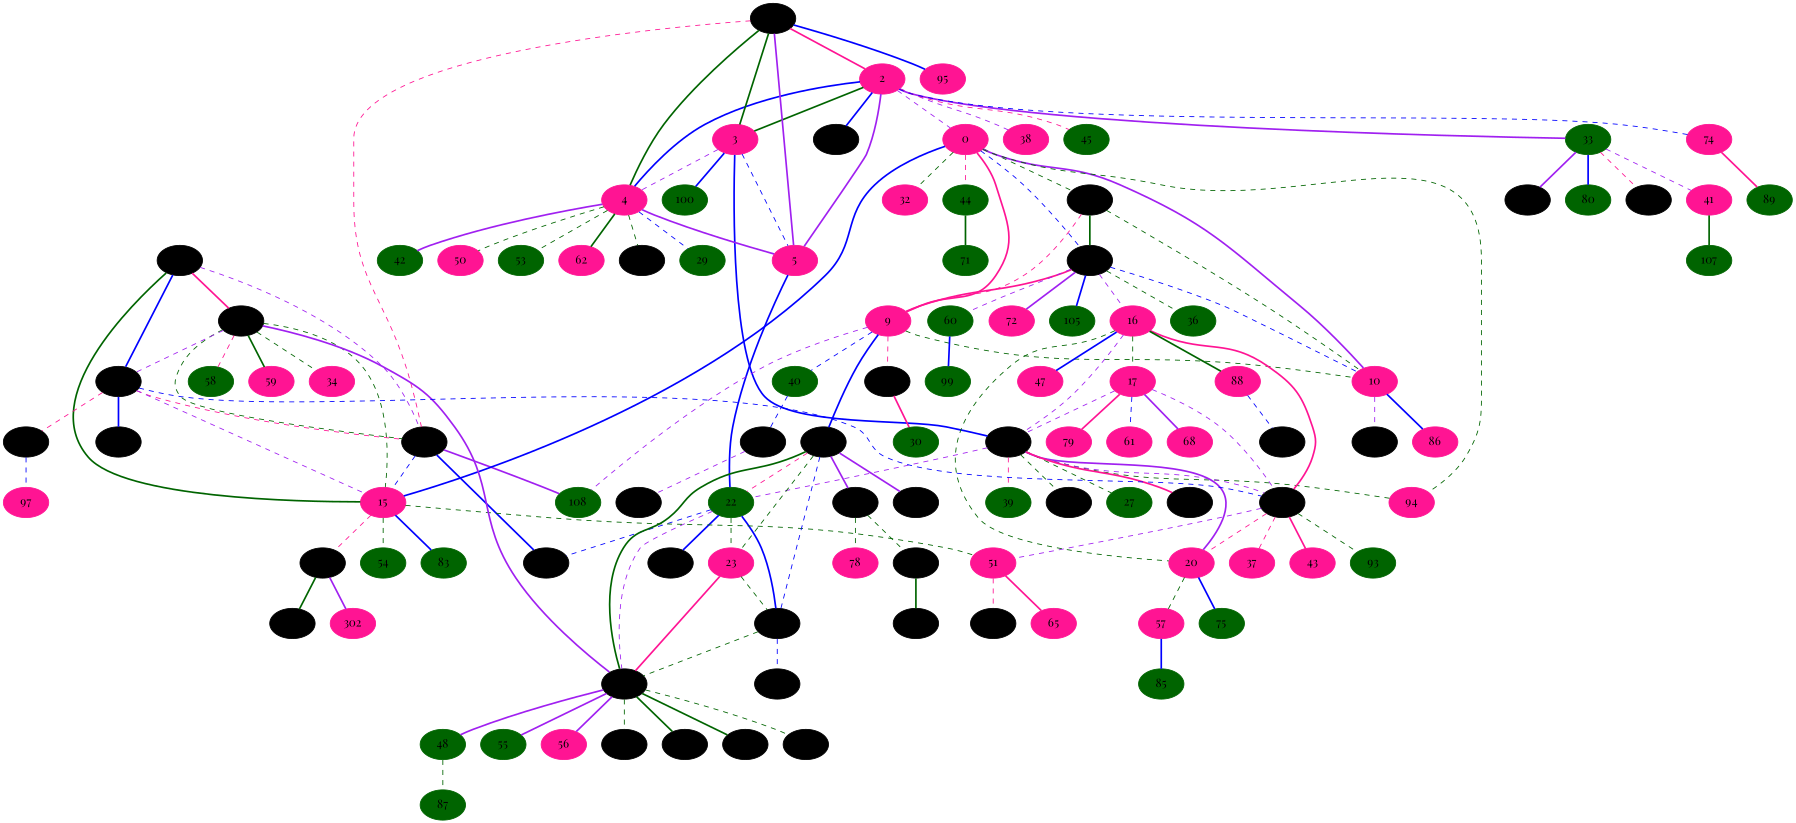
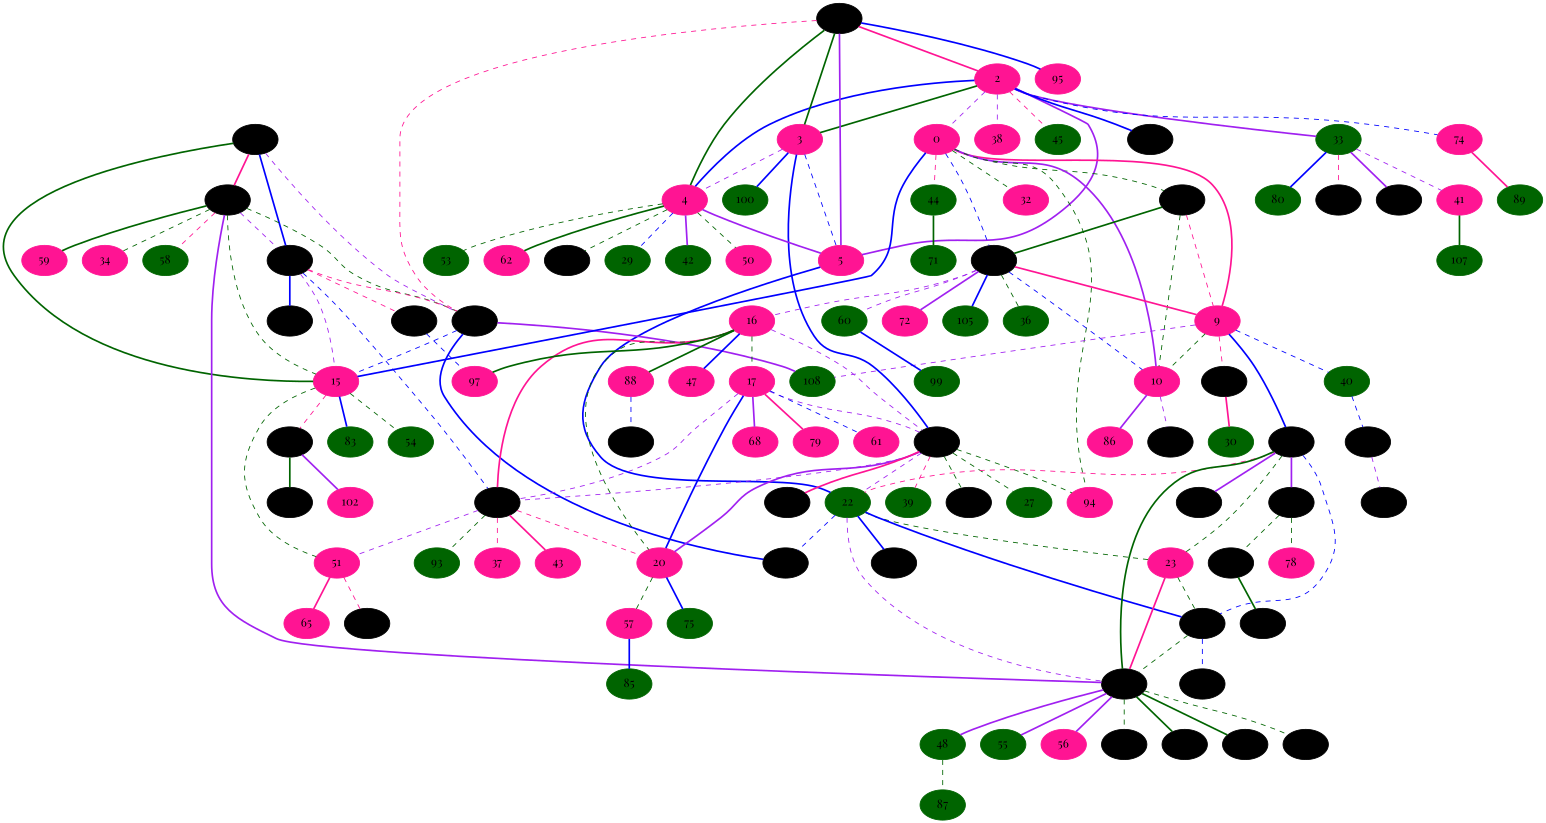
edge "16" -- "97": added
edge "10" -- "86": color blue -> purple
edge "17" -- "20": added
node "302": label "302" -> "102"
